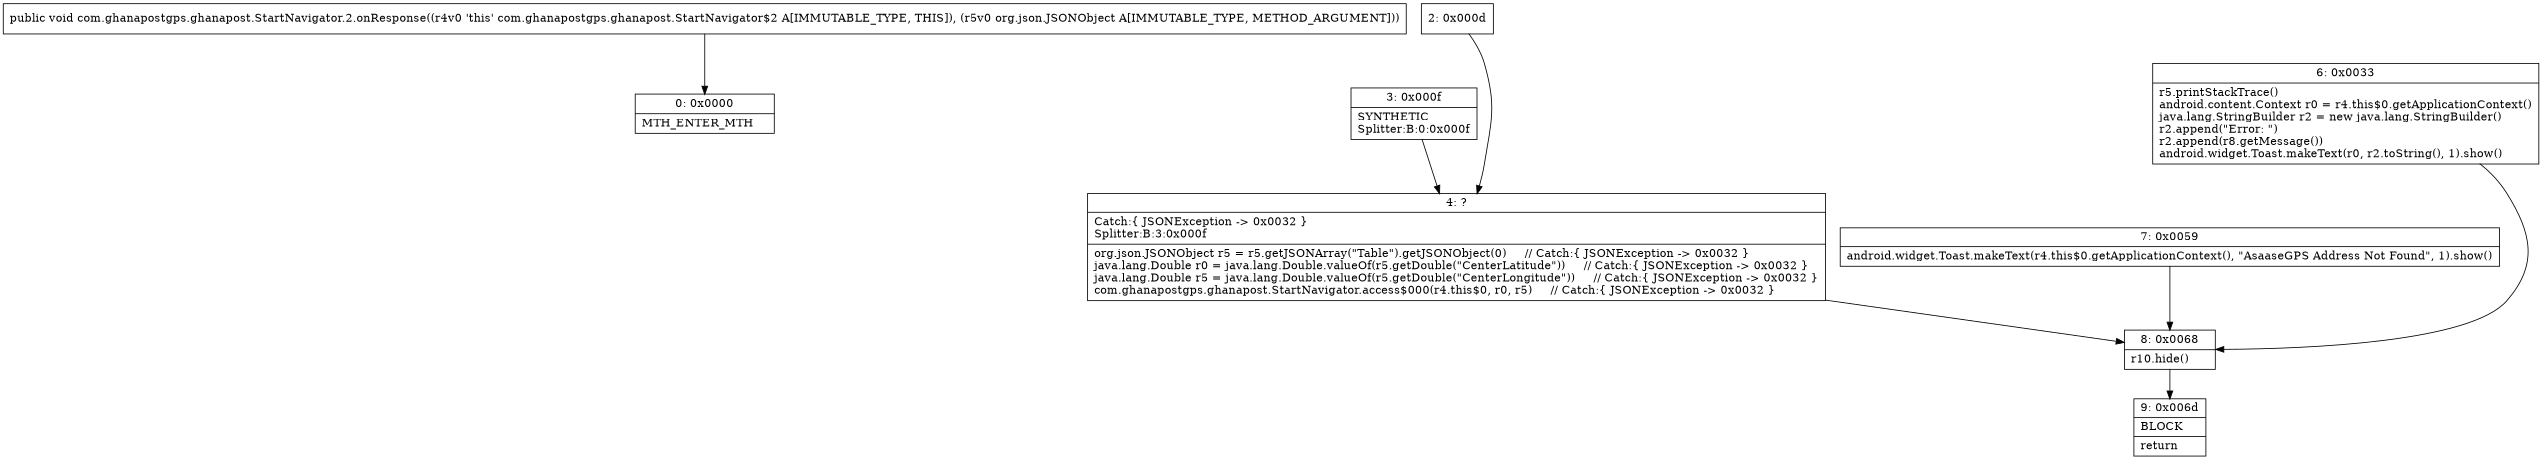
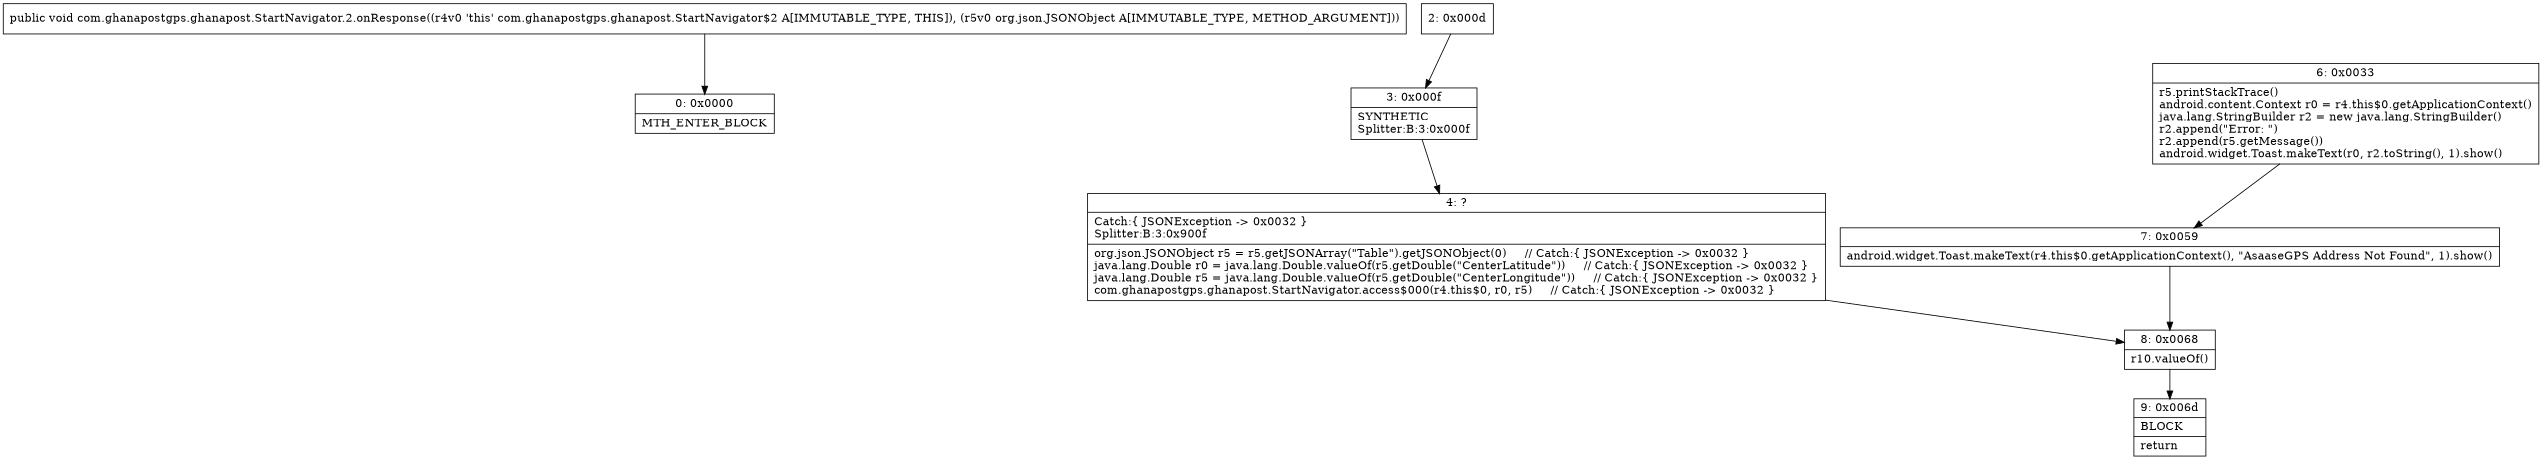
edge "2: 0x000d" -> "4: ?": now "2: 0x000d" -> "3: 0x000f"
node "0: 0x0000": text "MTH_ENTER_MTH" -> "MTH_ENTER_BLOCK"
node "3: 0x000f": text "Splitter:B:0:0x000f" -> "Splitter:B:3:0x000f"
node "6: 0x0033": text "r2.append(r8.getMessage())" -> "r2.append(r5.getMessage())"
node "4: ?": text "Splitter:B:3:0x000f" -> "Splitter:B:3:0x900f"
edge "6: 0x0033" -> "8: 0x0068": now "6: 0x0033" -> "7: 0x0059"
node "8: 0x0068": text "r10.hide()" -> "r10.valueOf()"
